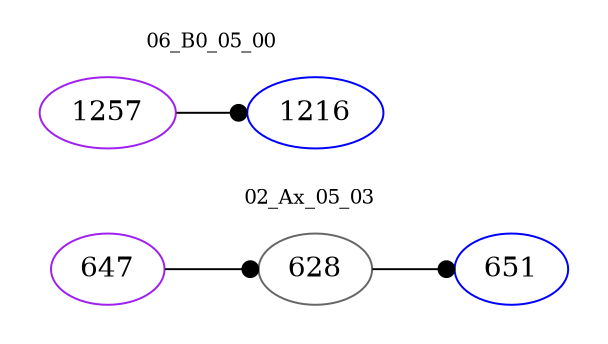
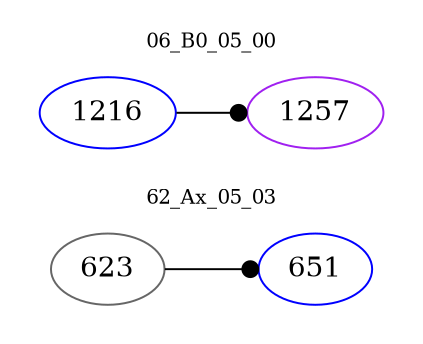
edge "1257" -> "1216": reversed
cluster "02_Ax_05_03": label "02_Ax_05_03" -> "62_Ax_05_03"
node "647": removed
node "628": label "628" -> "623"
